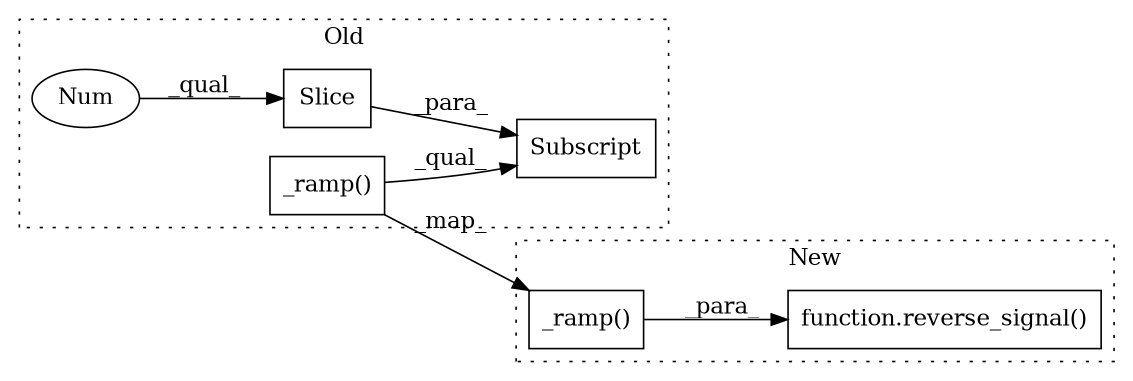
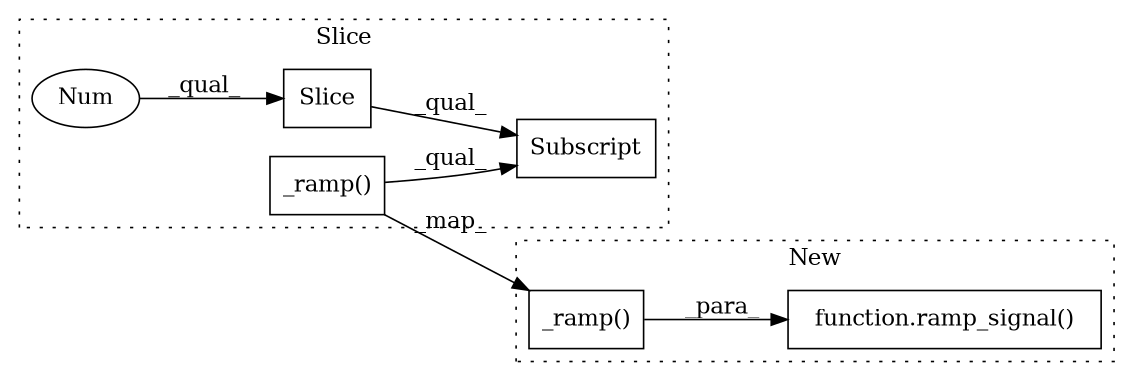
cluster "Old": label "Old" -> "Slice"
edge "Slice" -> "Subscript": label "_para_" -> "_qual_"
node "function.reverse_signal()": label "function.reverse_signal()" -> "function.ramp_signal()"
